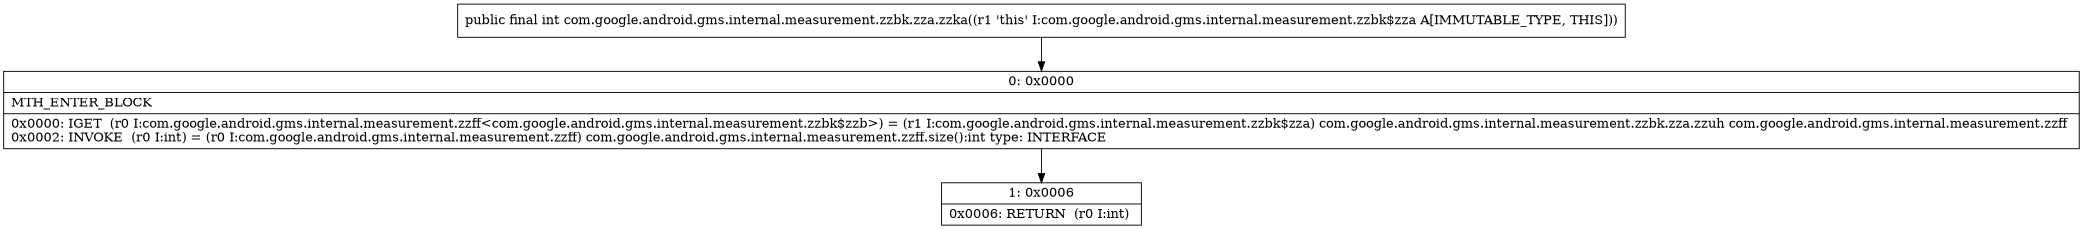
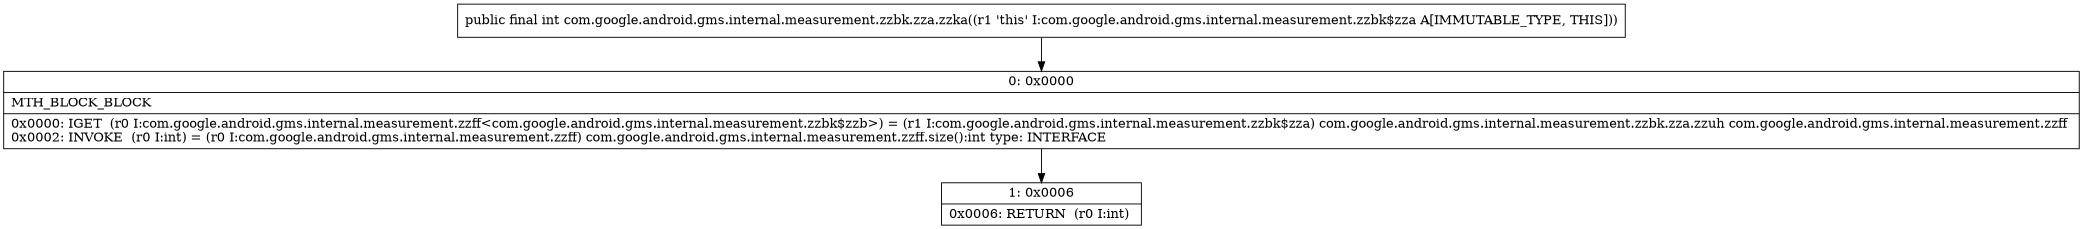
node "0: 0x0000": text "MTH_ENTER_BLOCK" -> "MTH_BLOCK_BLOCK"
